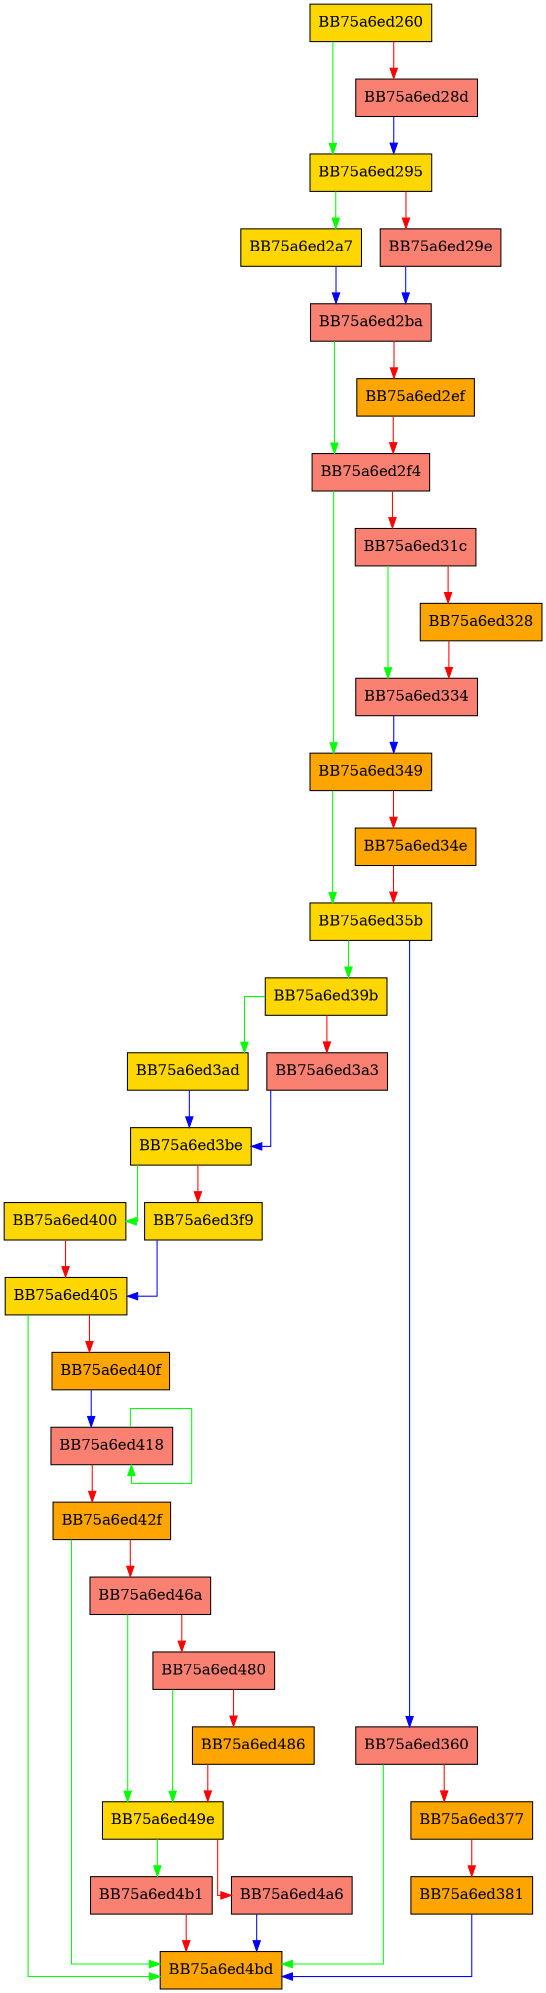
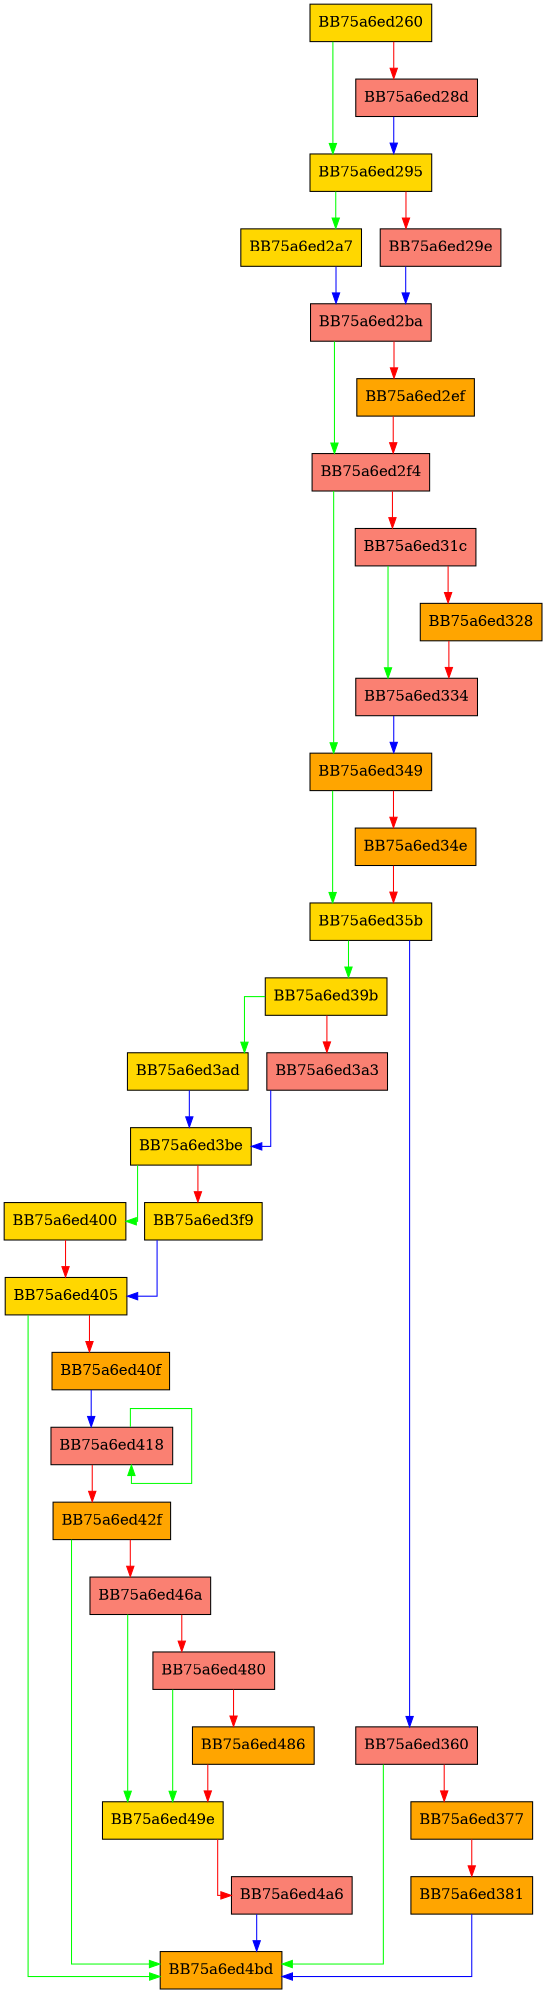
node "BB75a6ed4b1": removed
